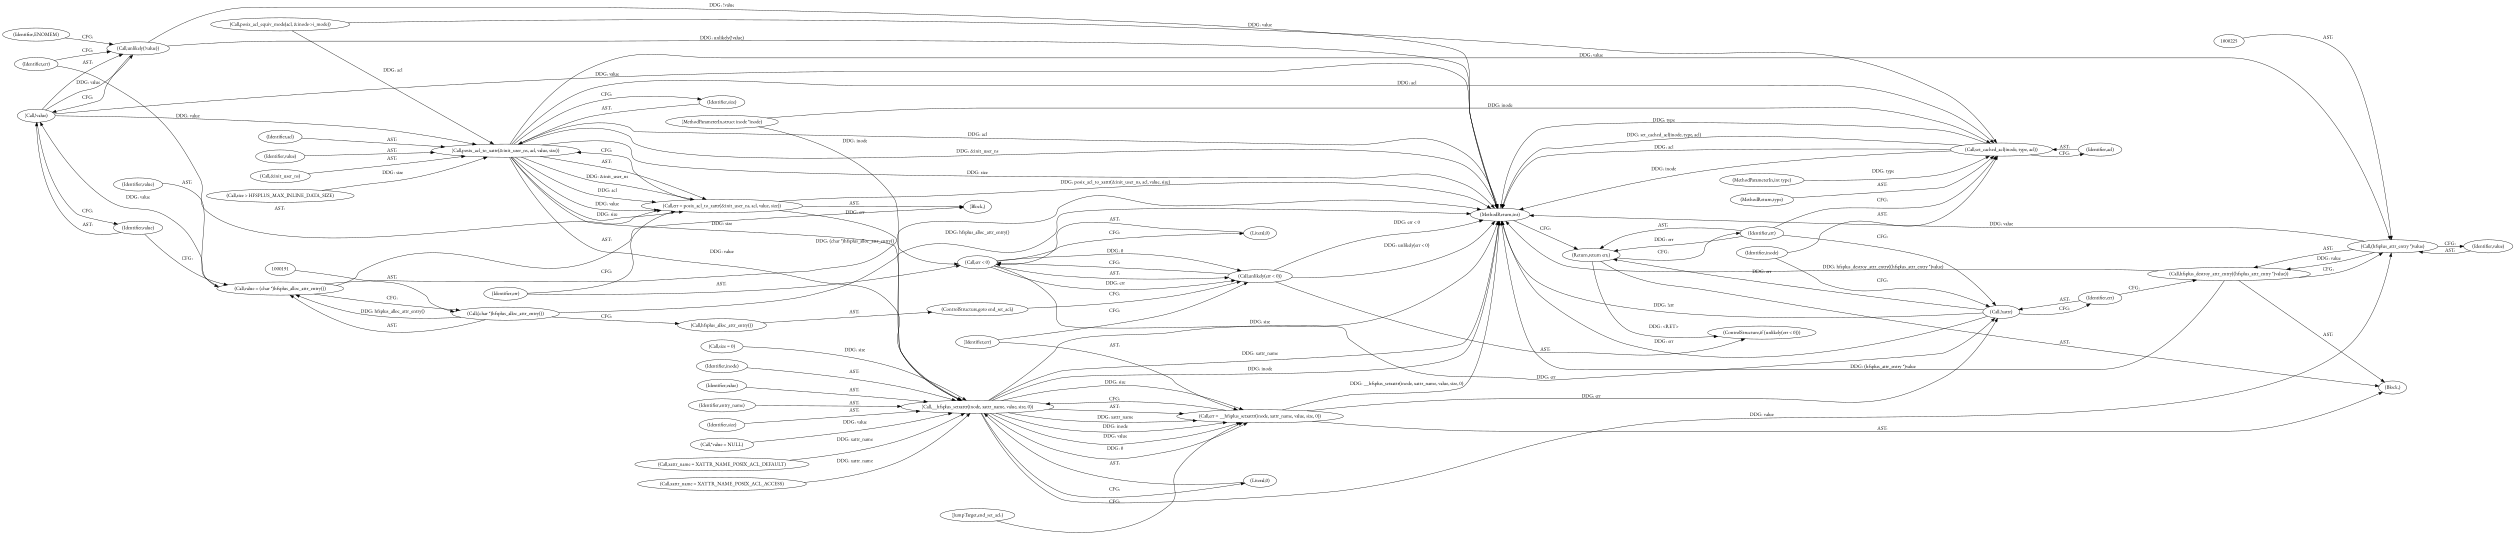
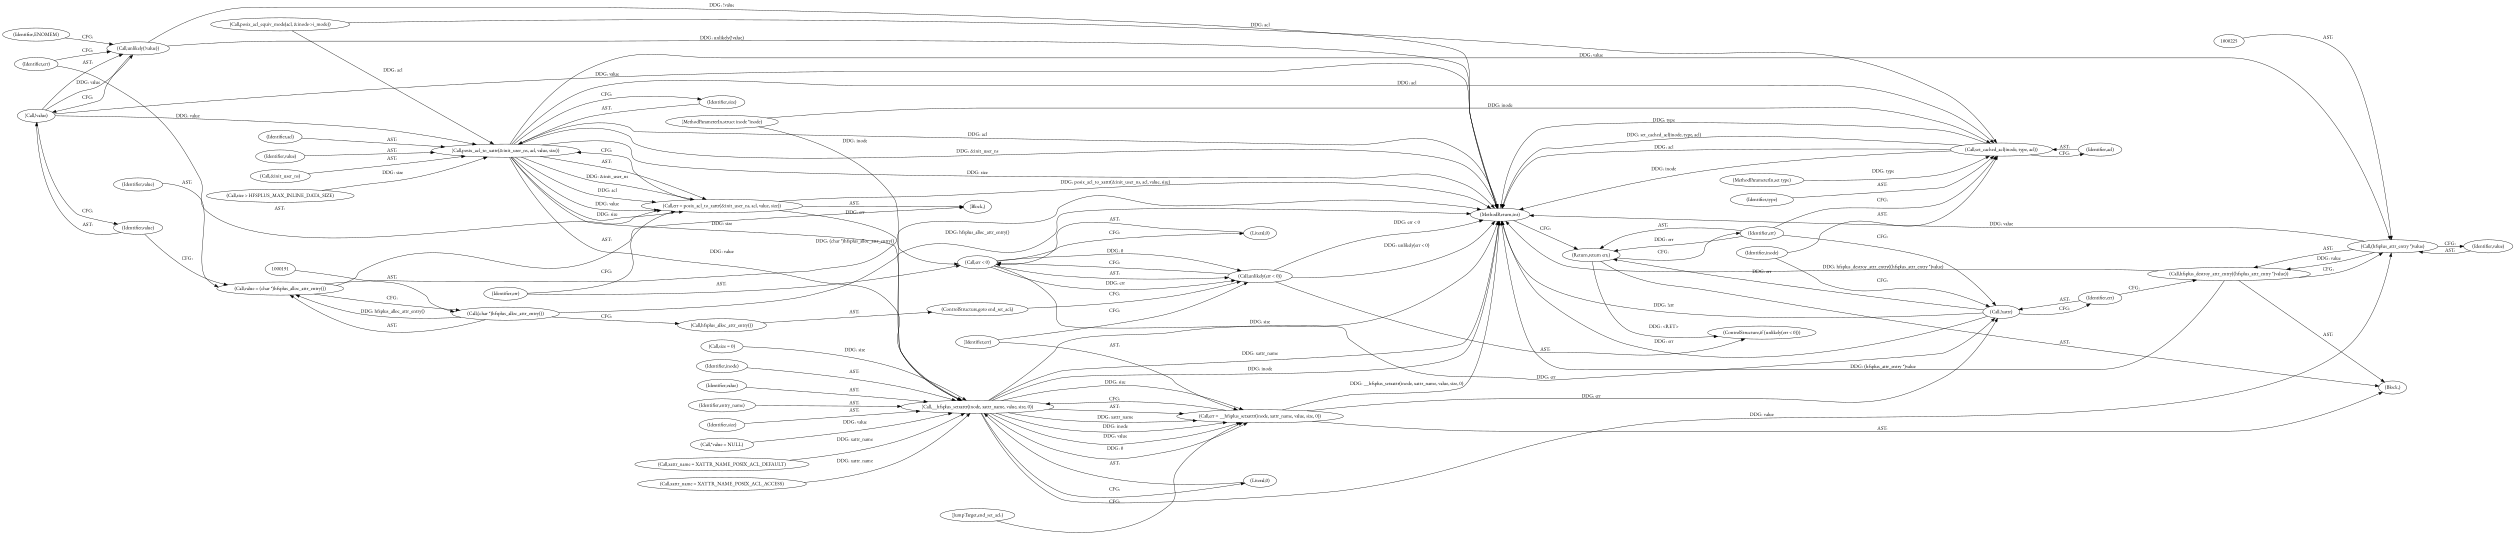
edge "(Call,posix_acl_equiv_mode(acl, &inode->i_mode))" -> "(Call,set_cached_acl(inode, type, acl))": label "DDG: value" -> "DDG: acl"
node "(MethodParameterIn,int type)": label "(MethodParameterIn,int type)" -> "(MethodParameterIn,set type)"
node "(MethodReturn,type)": label "(MethodReturn,type)" -> "(Identifier,type)"
edge "(Call,value = (char *)hfsplus_alloc_attr_entry())" -> "(Call,!value)": removed, label "DDG: value"
